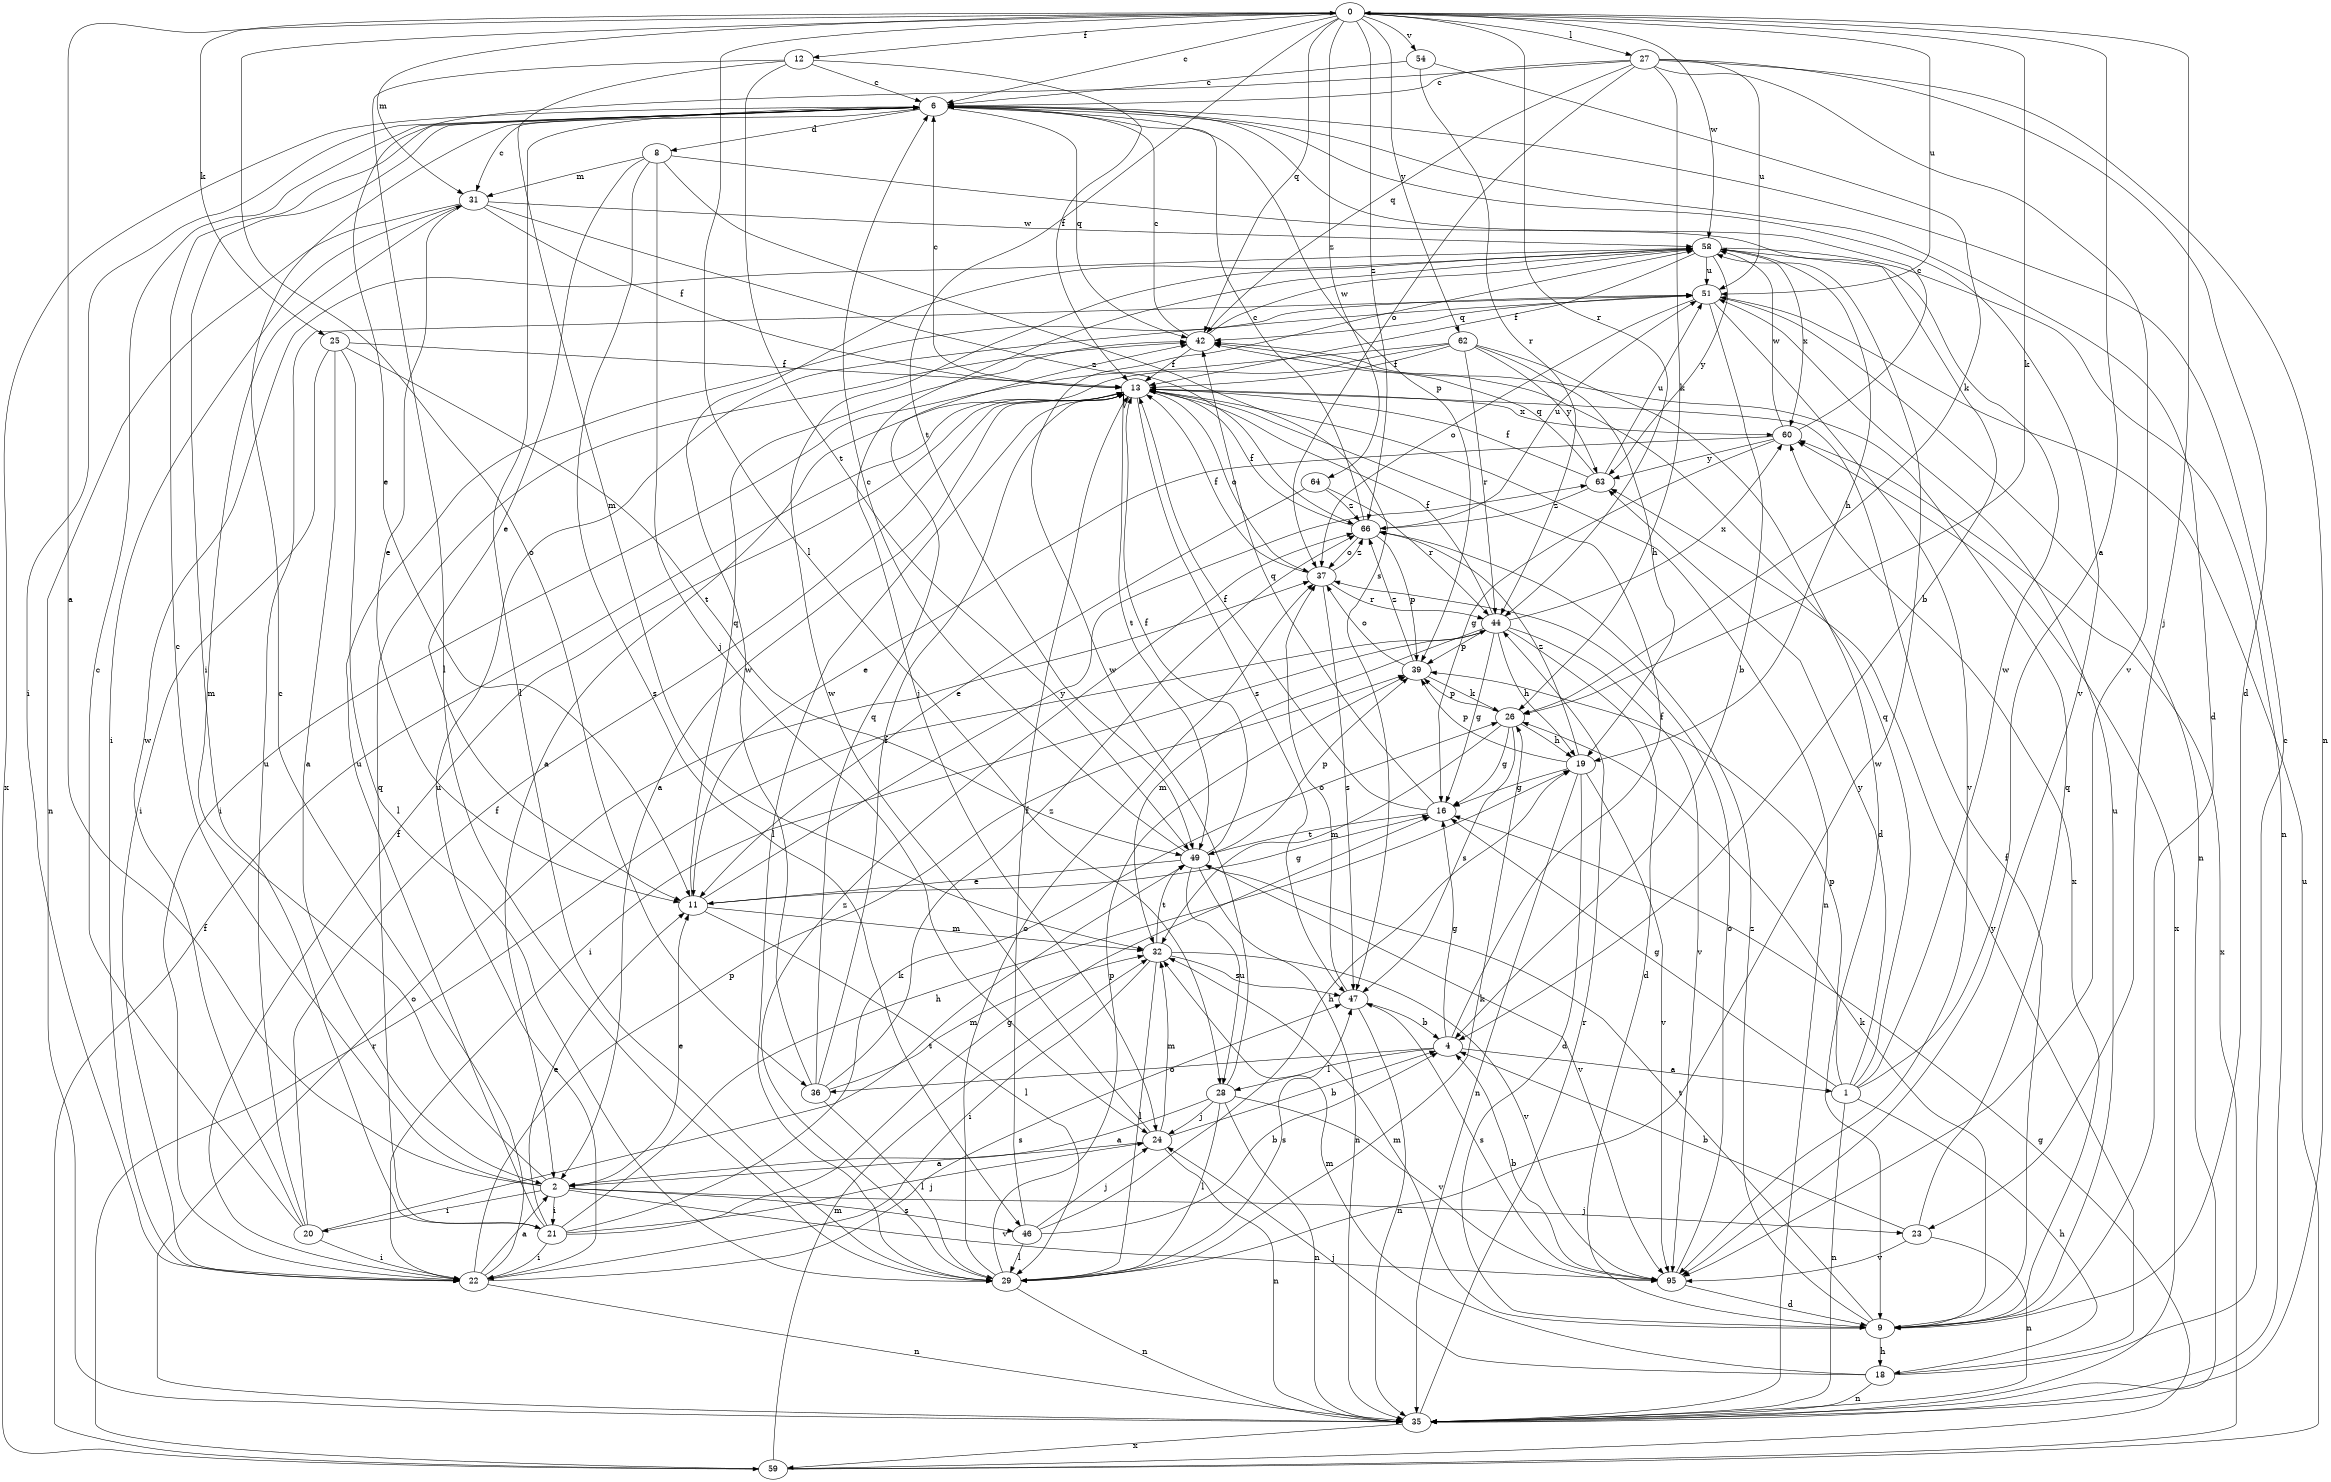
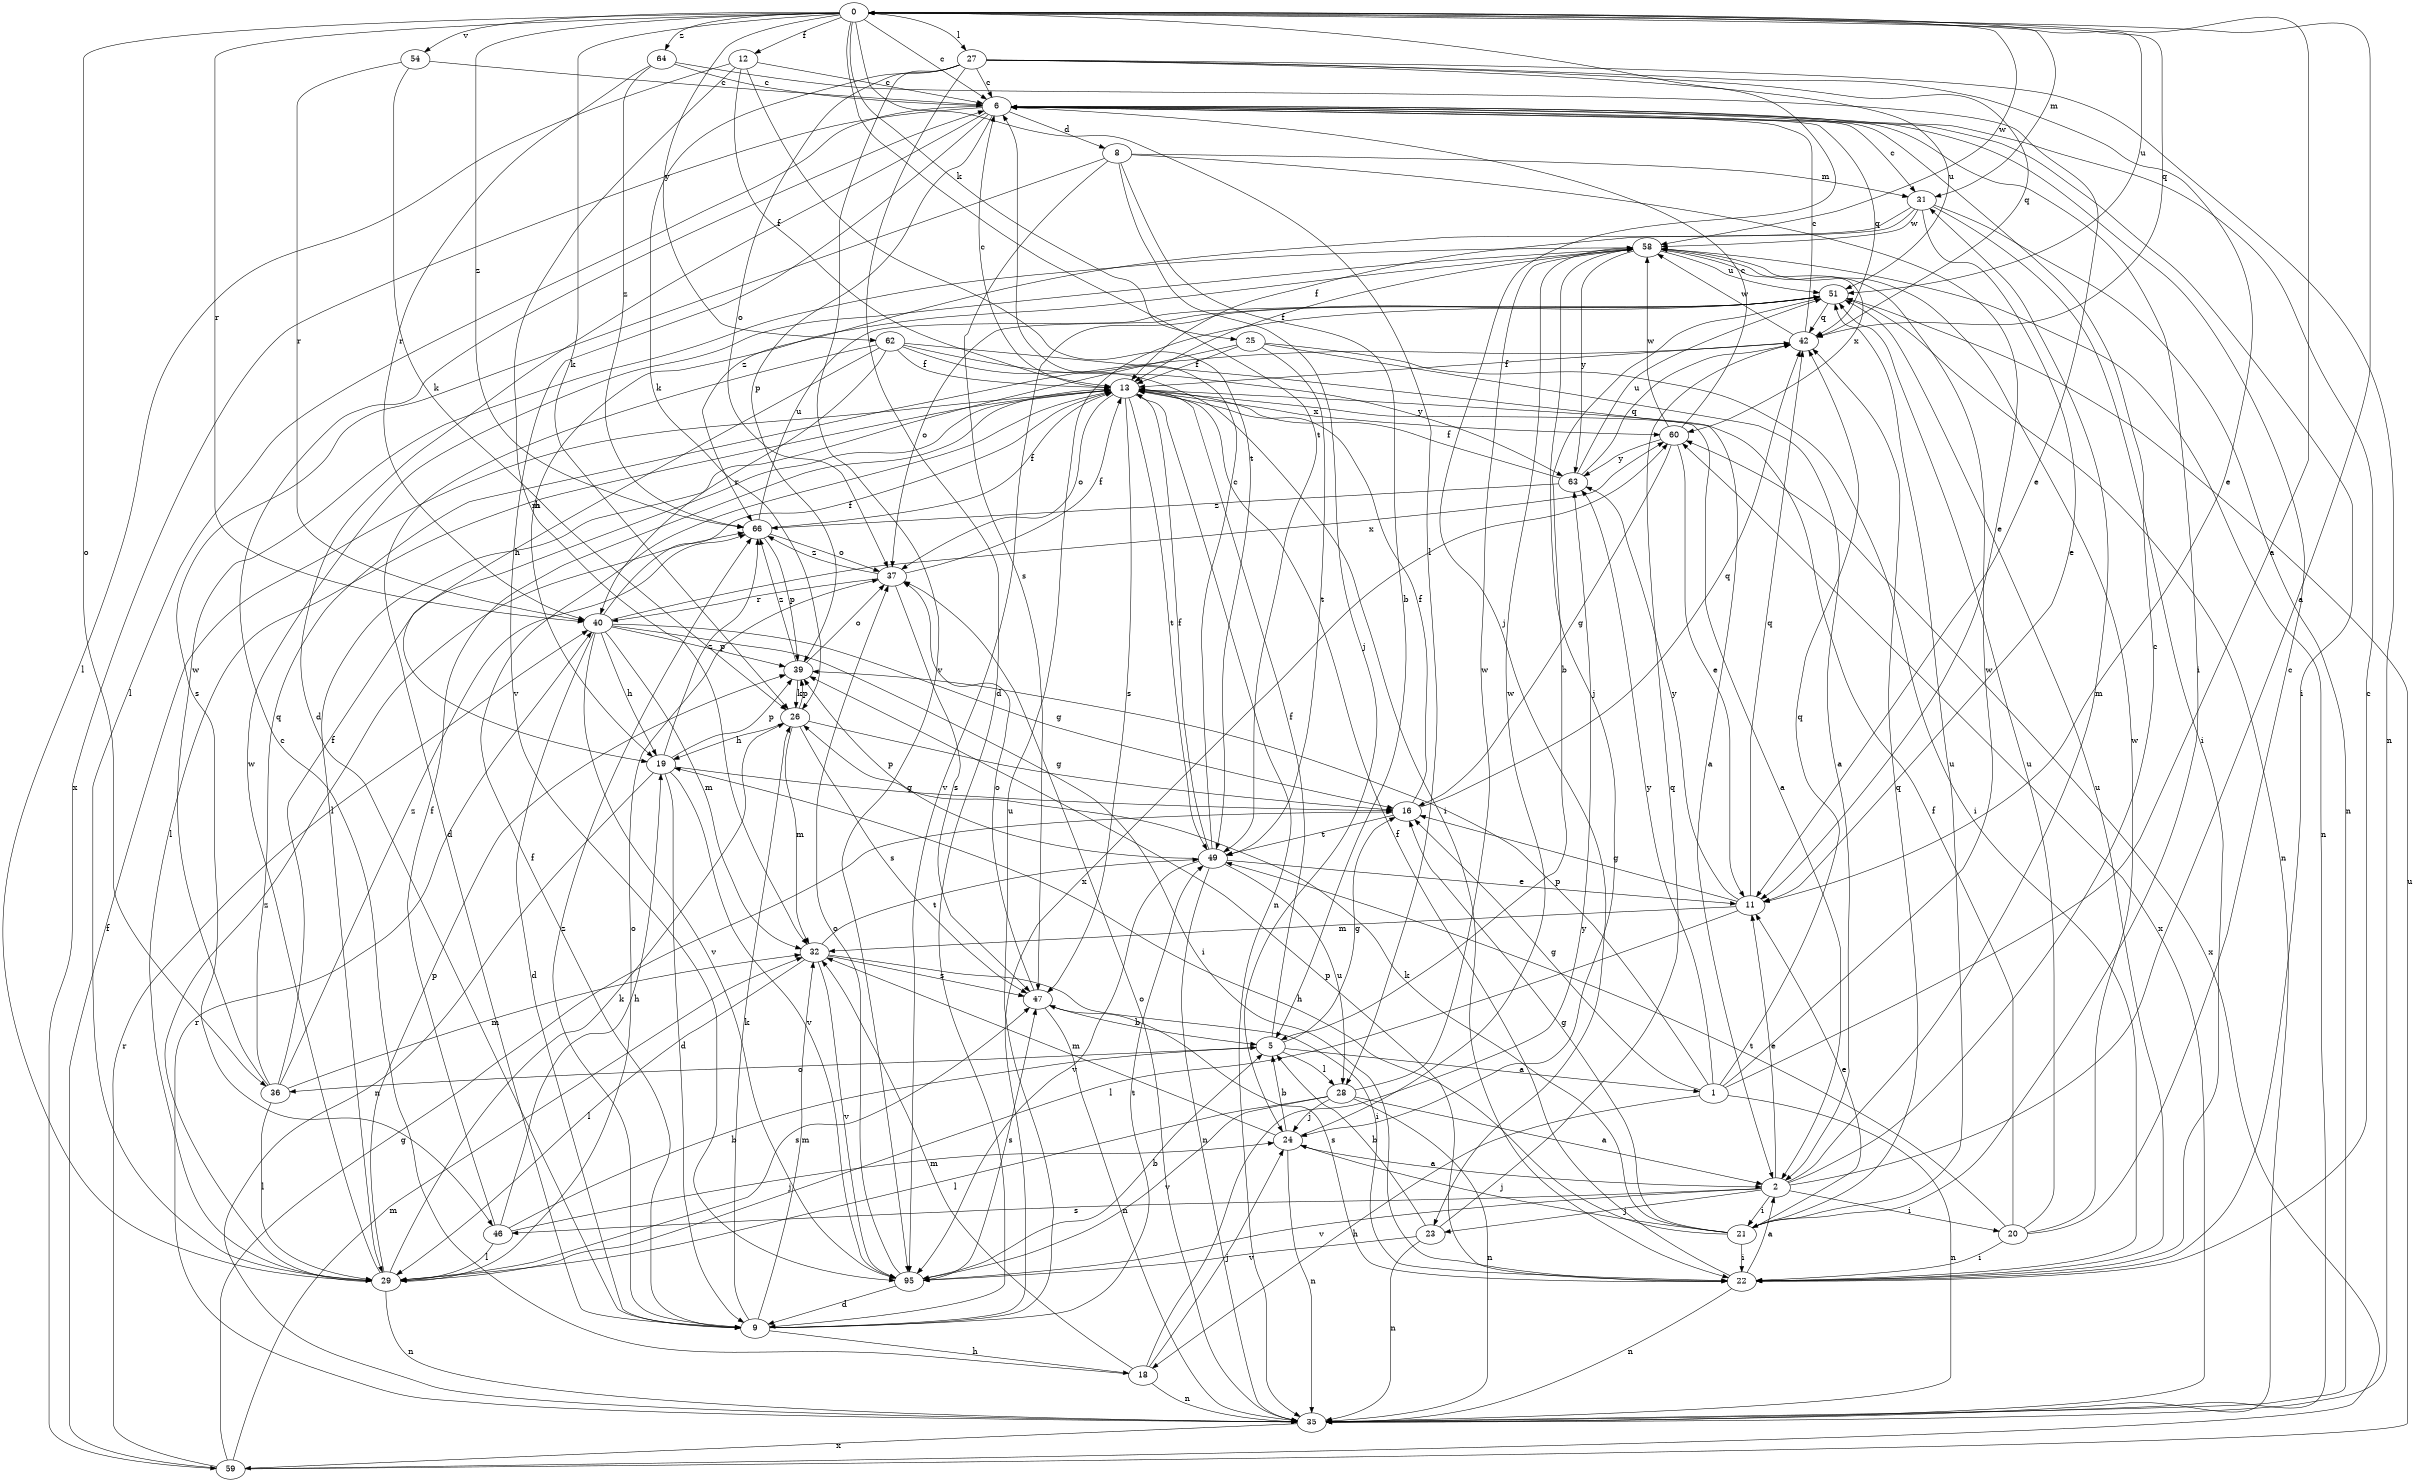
edge "66" -> "6": now "64" -> "6"
node "44": label "44" -> "40"
node "4": label "4" -> "5"
